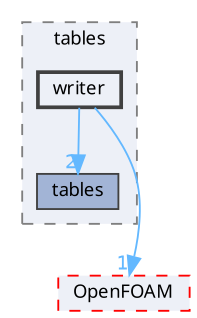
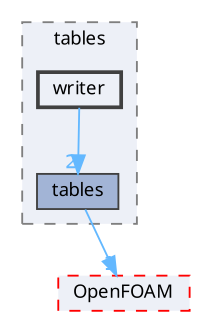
edge "writer" -> "OpenFOAM": now "tables" -> "OpenFOAM"
